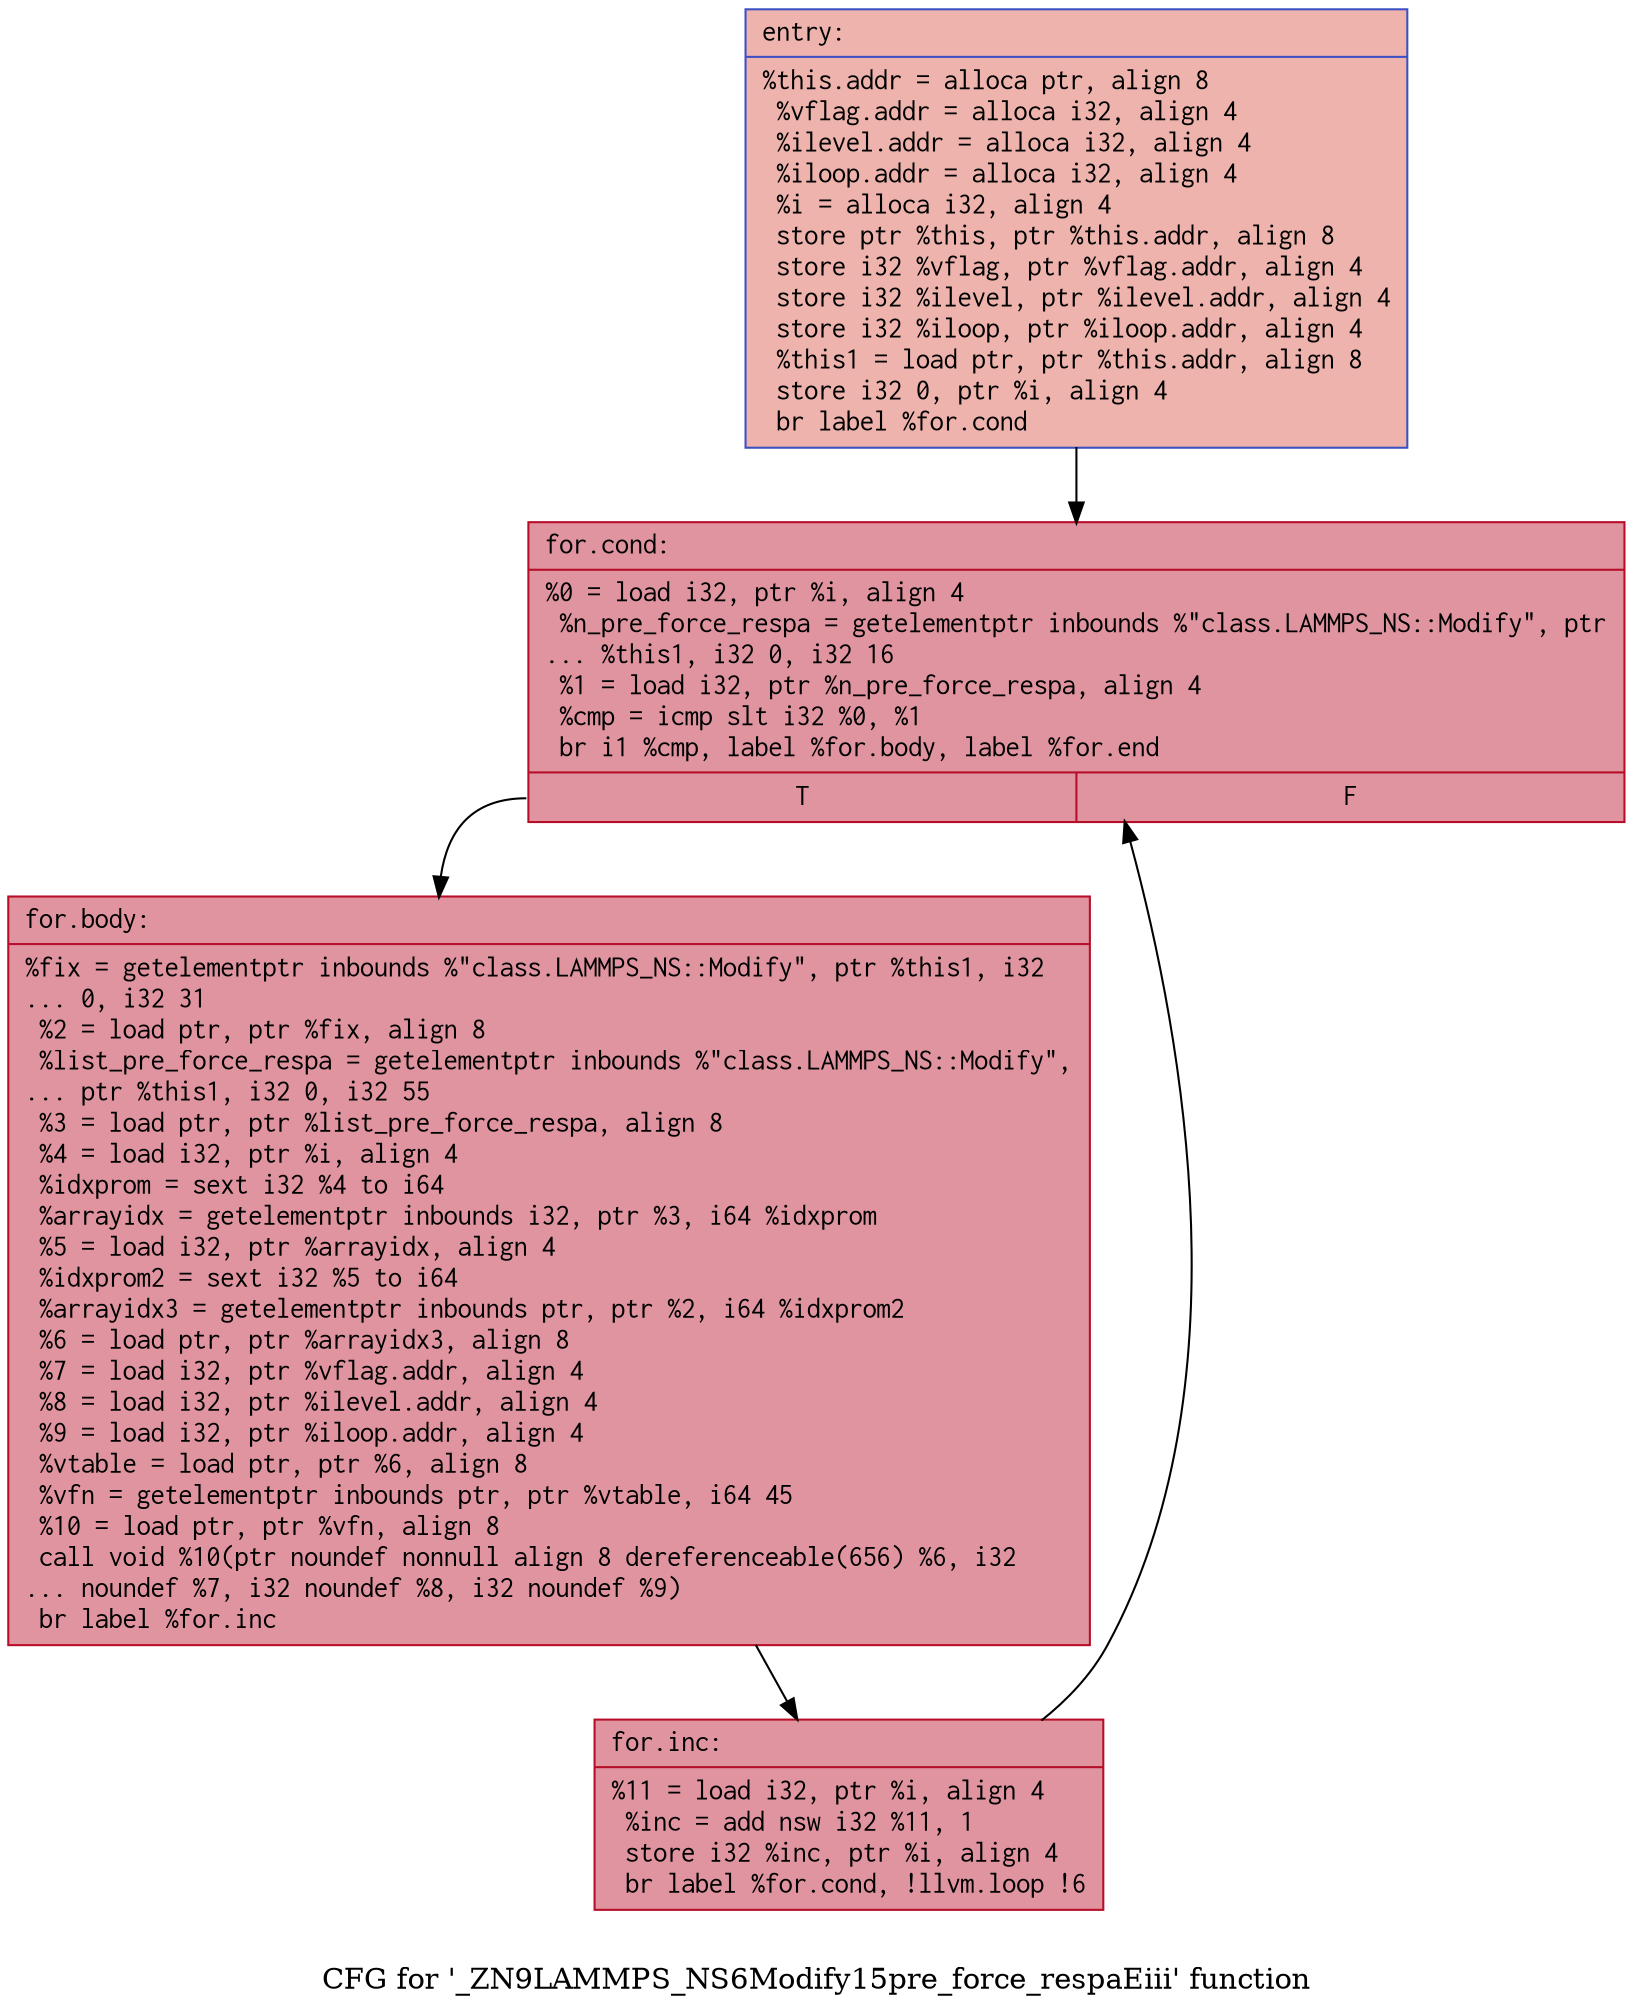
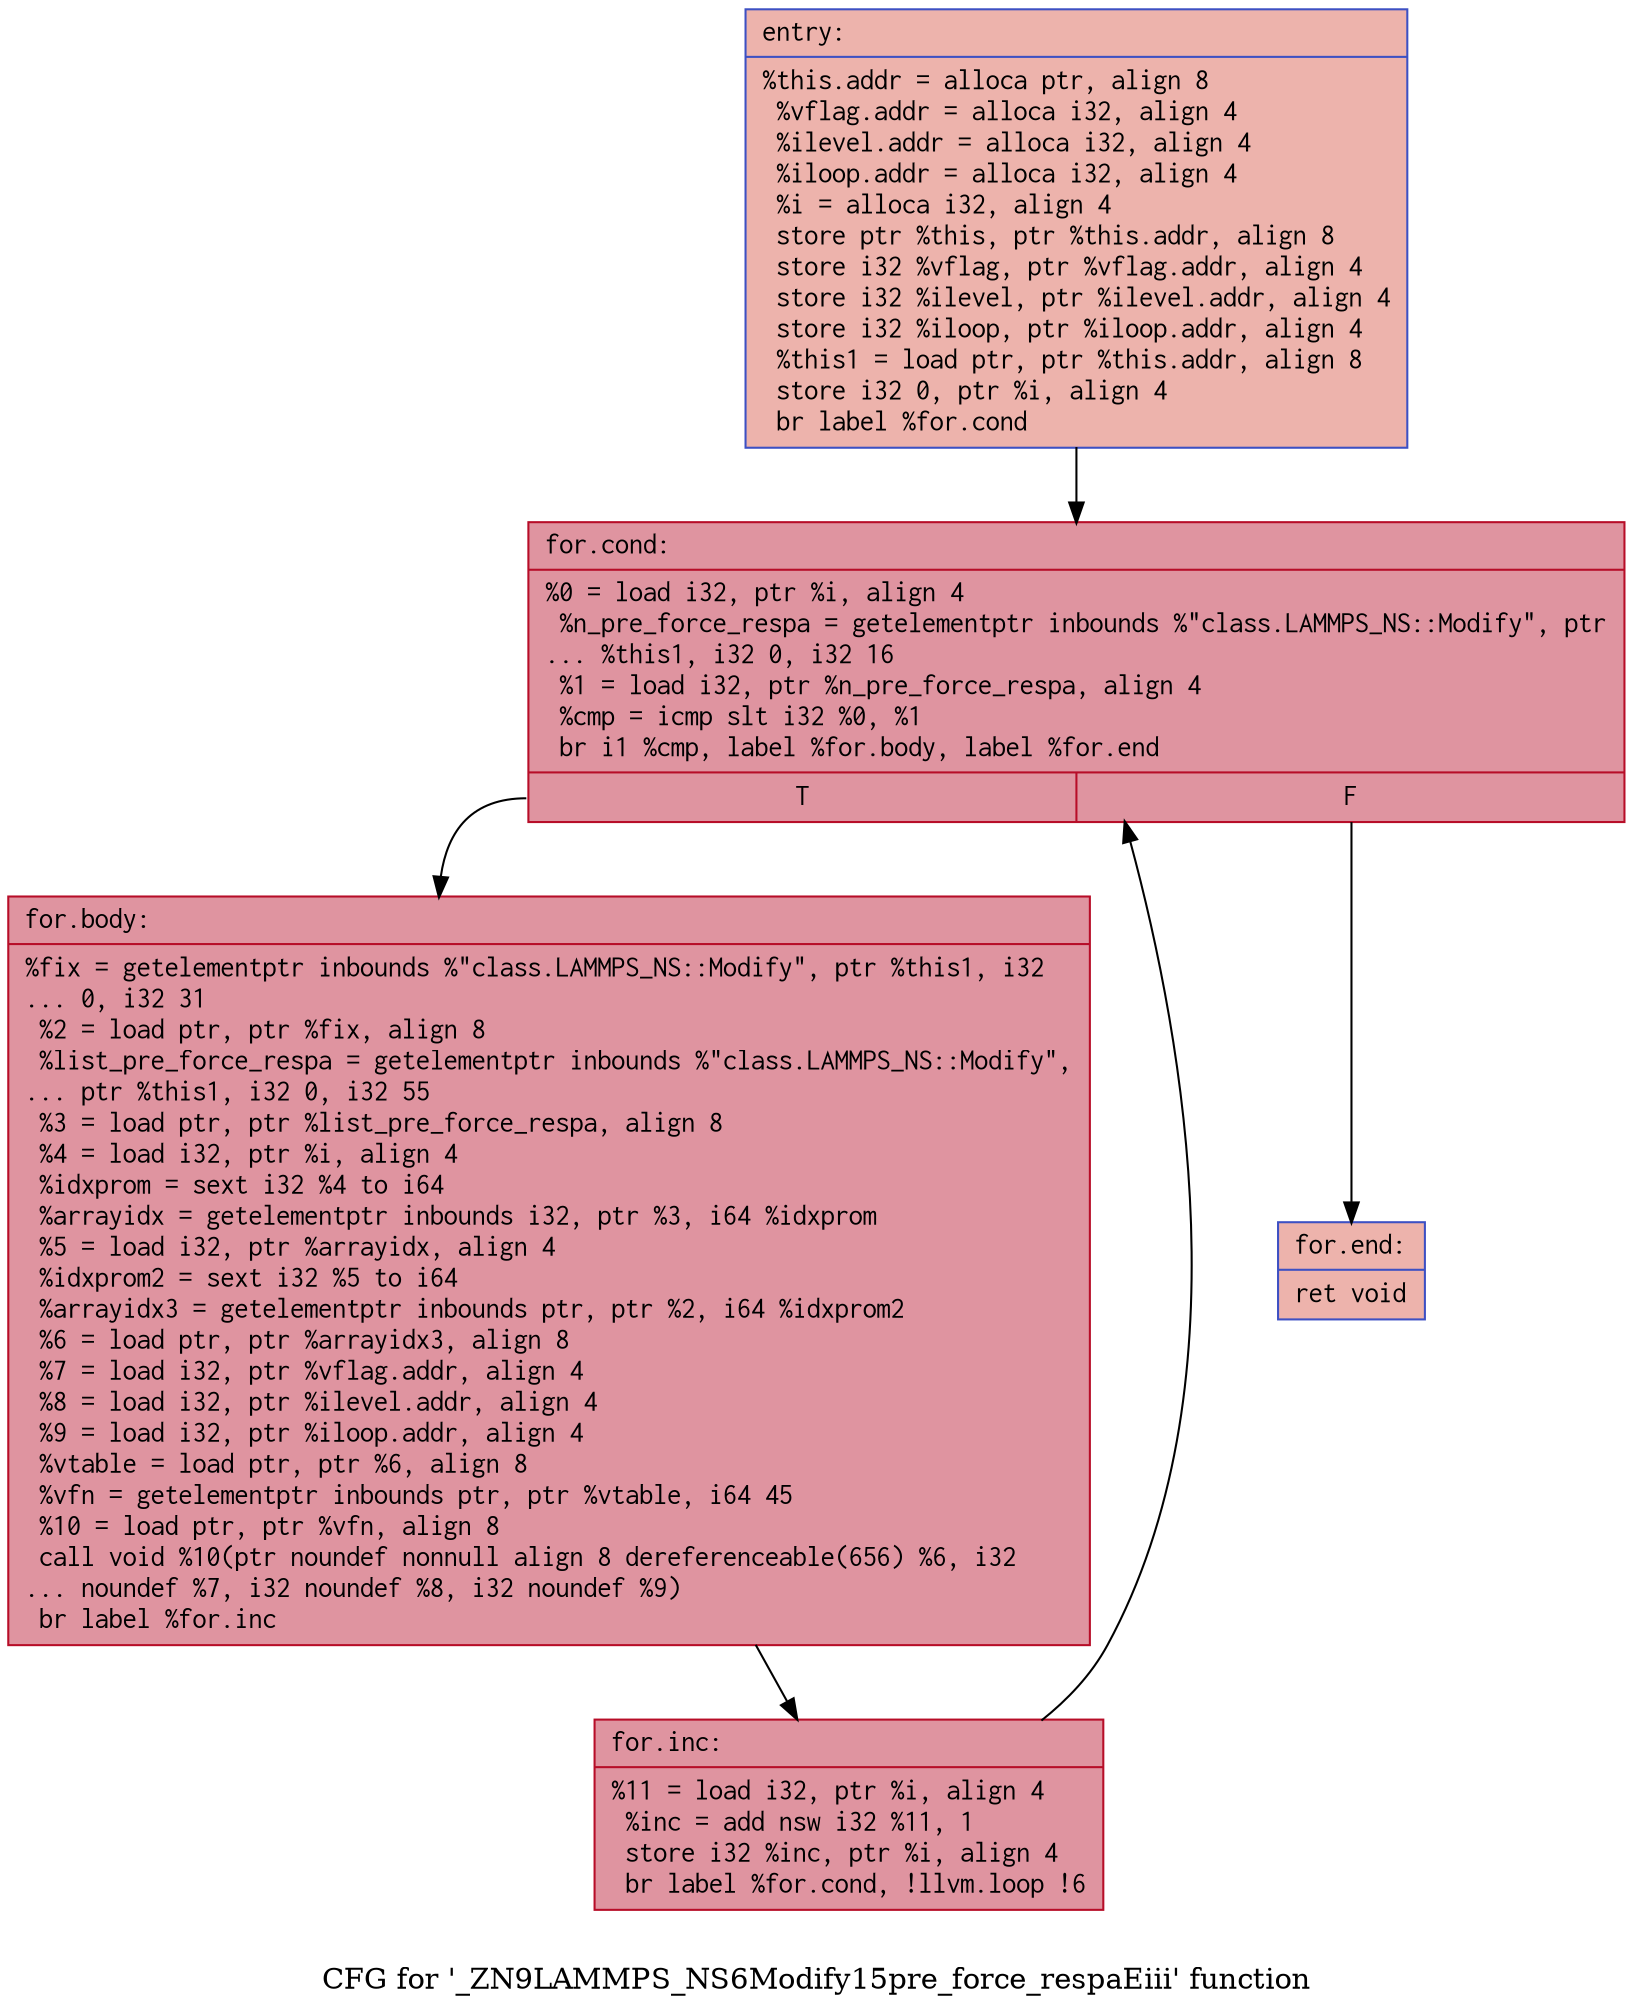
node "for.end:": added
